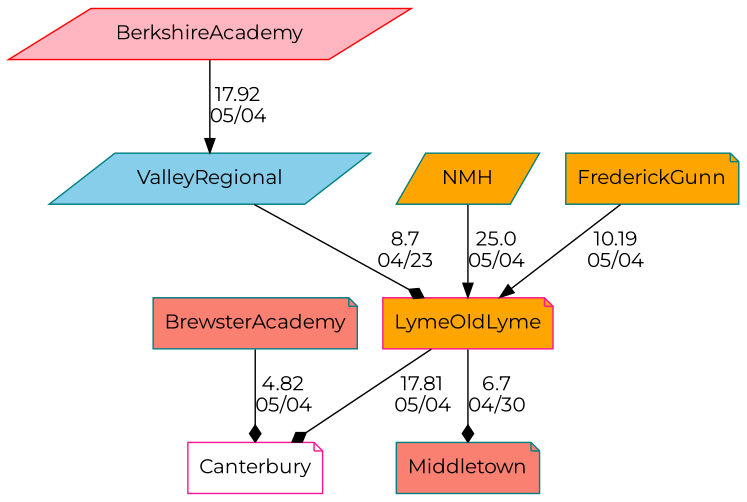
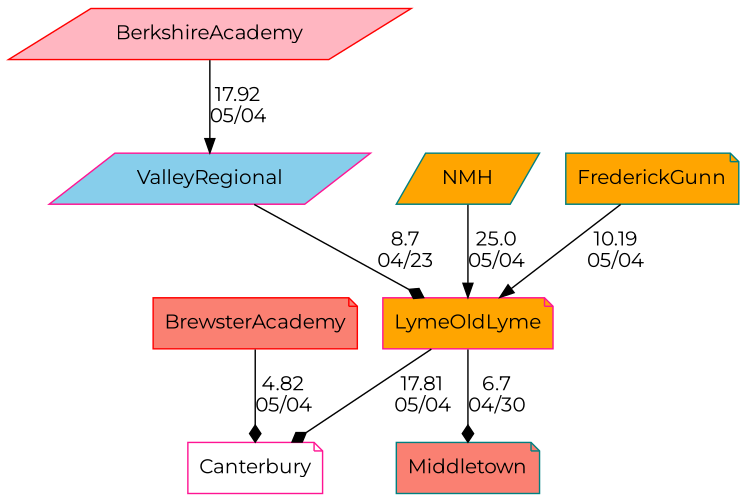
node "ValleyRegional": color teal -> deeppink
node "BrewsterAcademy": color teal -> red
